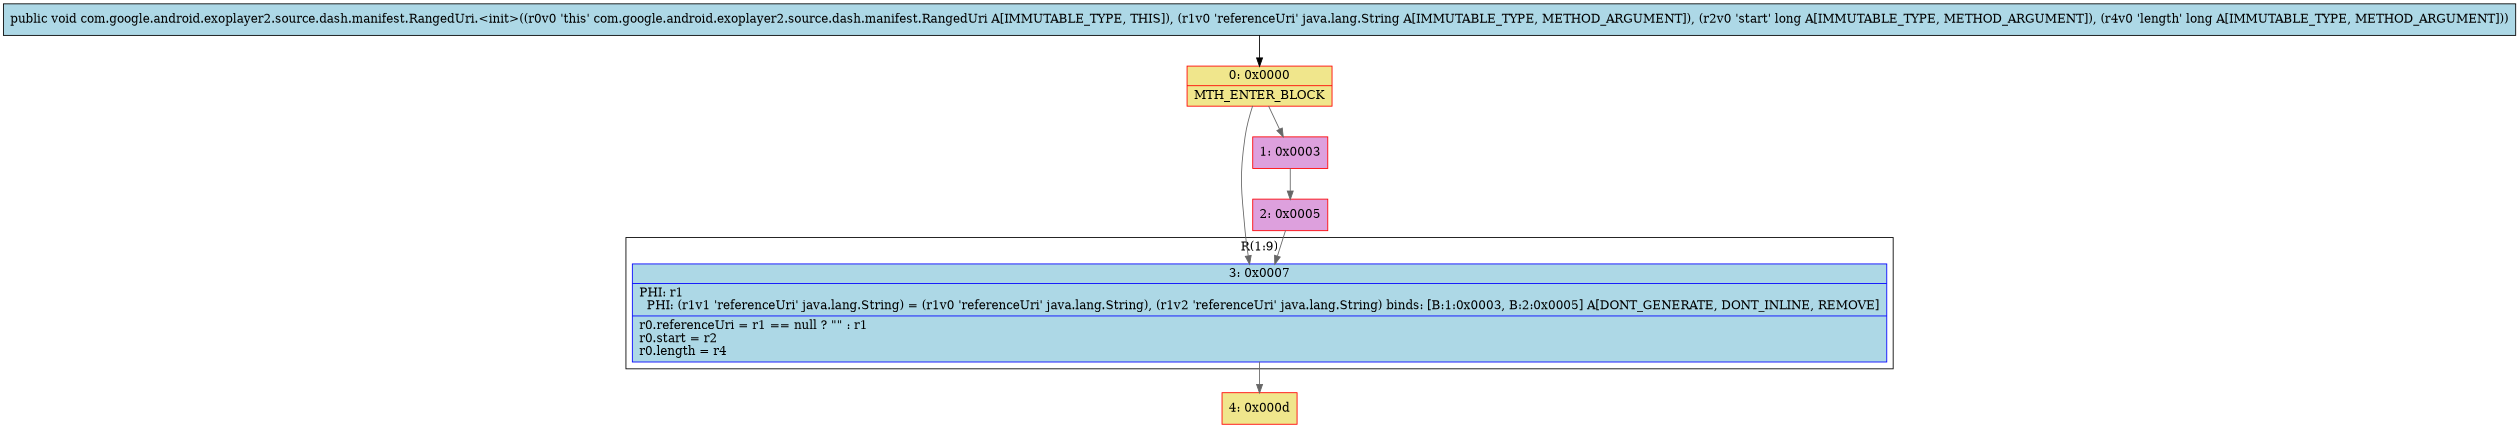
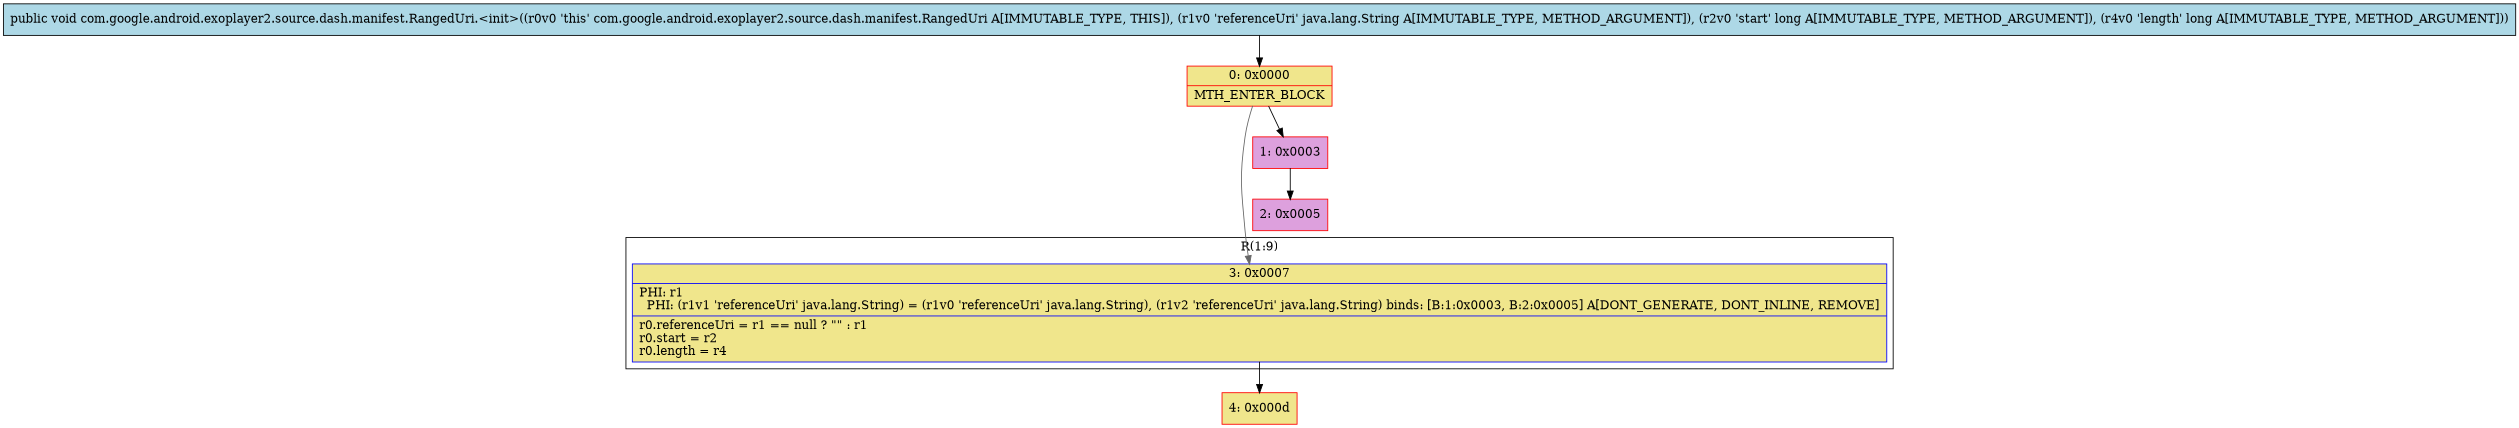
edge "0: 0x0000" -> "1: 0x0003": color gray40 -> black
edge "1: 0x0003" -> "2: 0x0005": color gray40 -> black
edge "2: 0x0005" -> "3: 0x0007": removed
node "3: 0x0007": fillcolor lightblue -> khaki
edge "3: 0x0007" -> "4: 0x000d": color gray40 -> black
